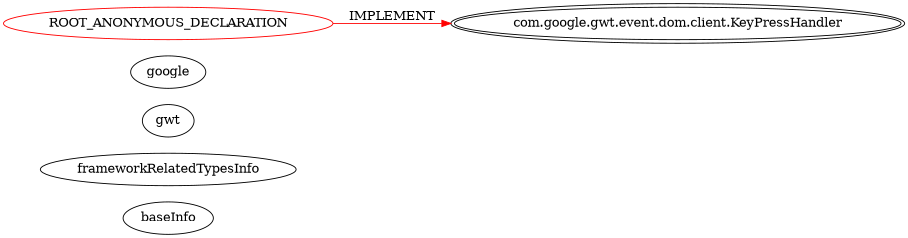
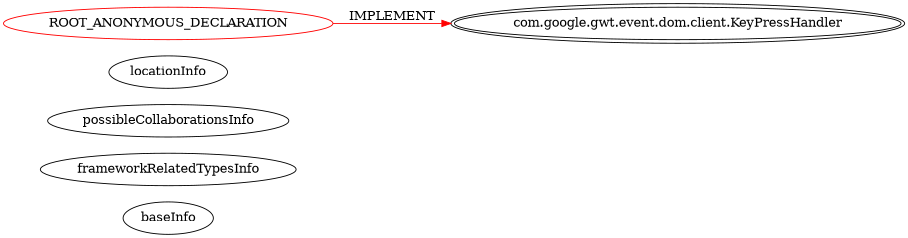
node "google": label "google" -> "locationInfo"
node "gwt": label "gwt" -> "possibleCollaborationsInfo"
